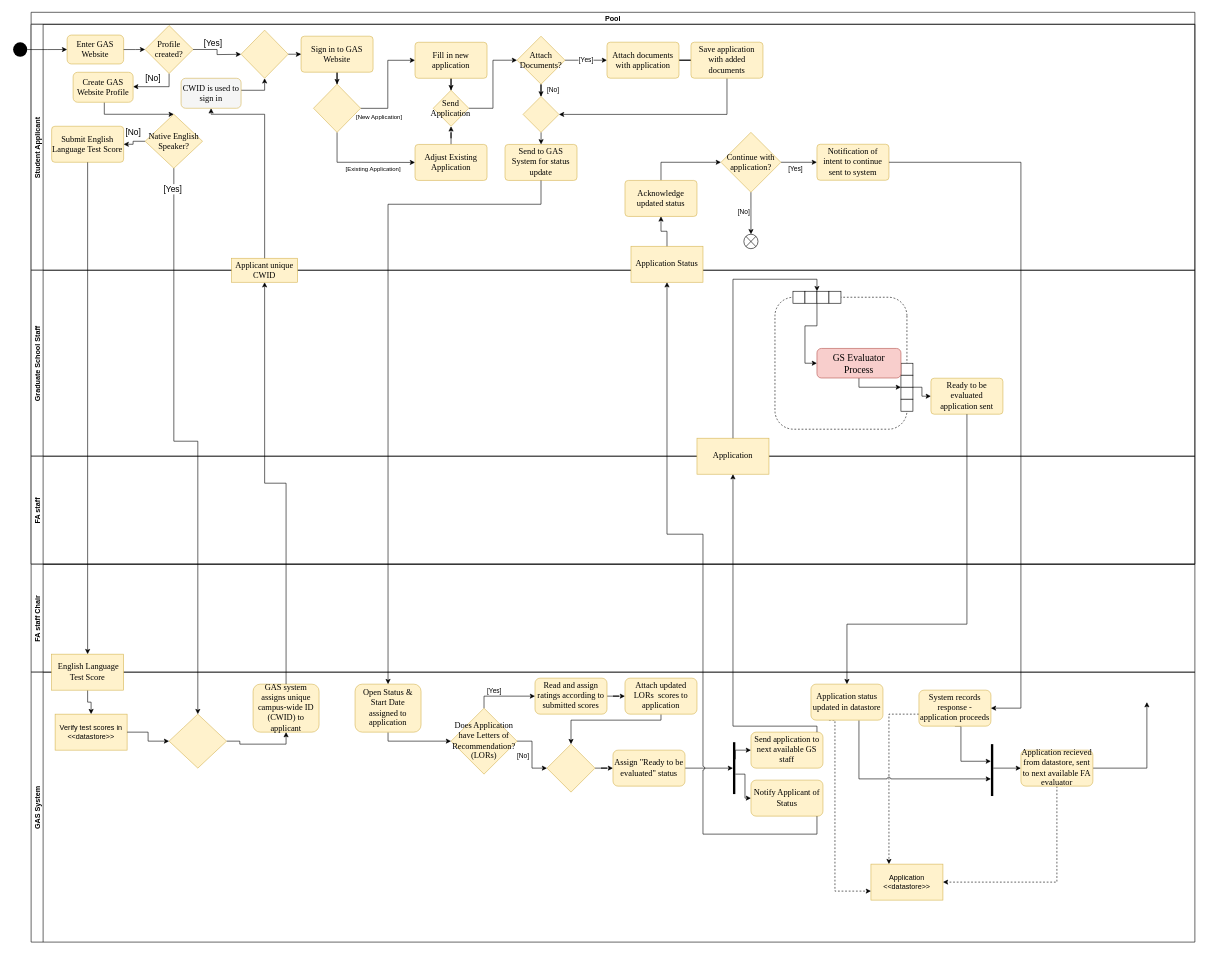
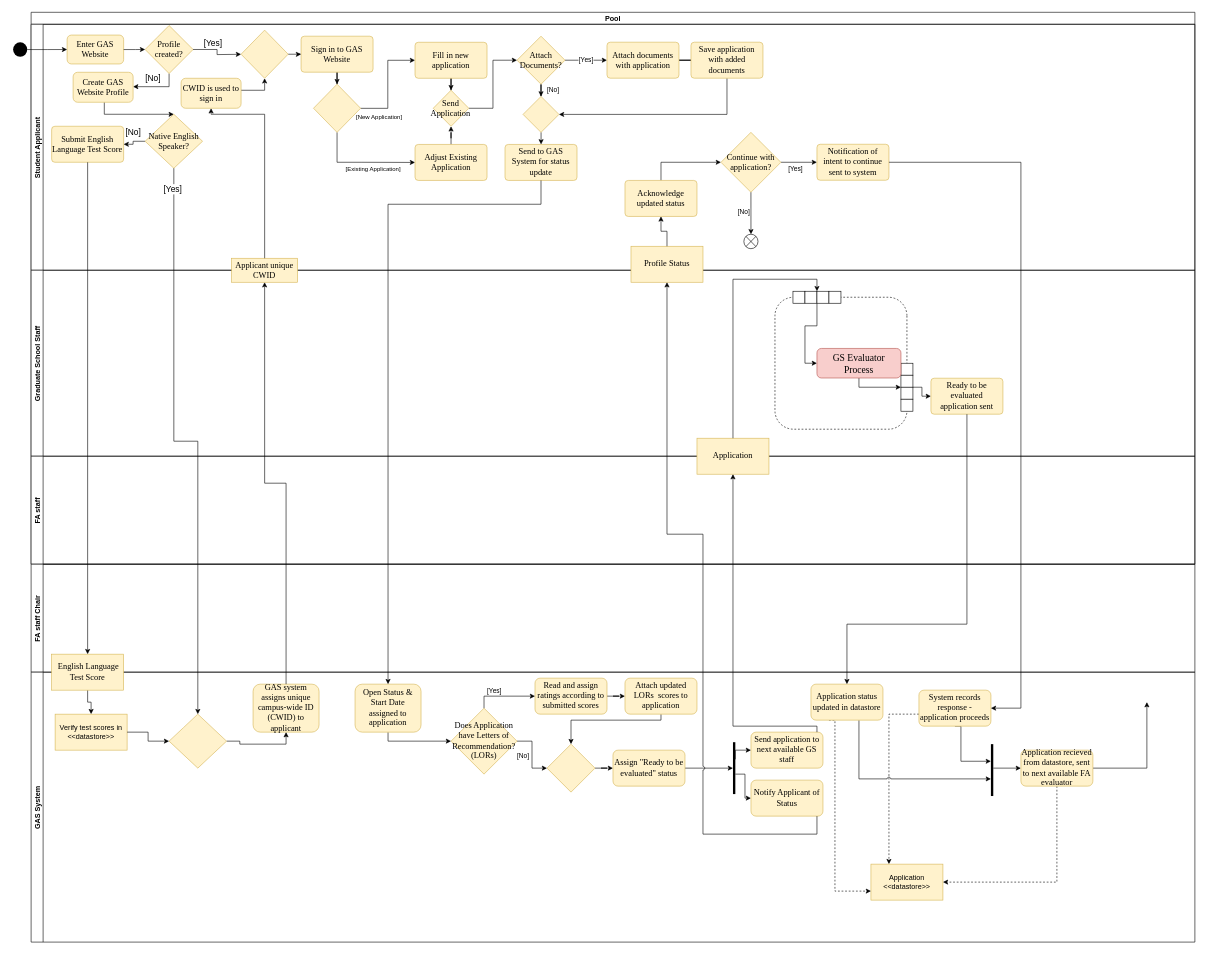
node "CWID is used to sign in": fillcolor #f5f5f5 -> #fff2cc
node "Application Status": label "Application Status" -> "Profile Status"
